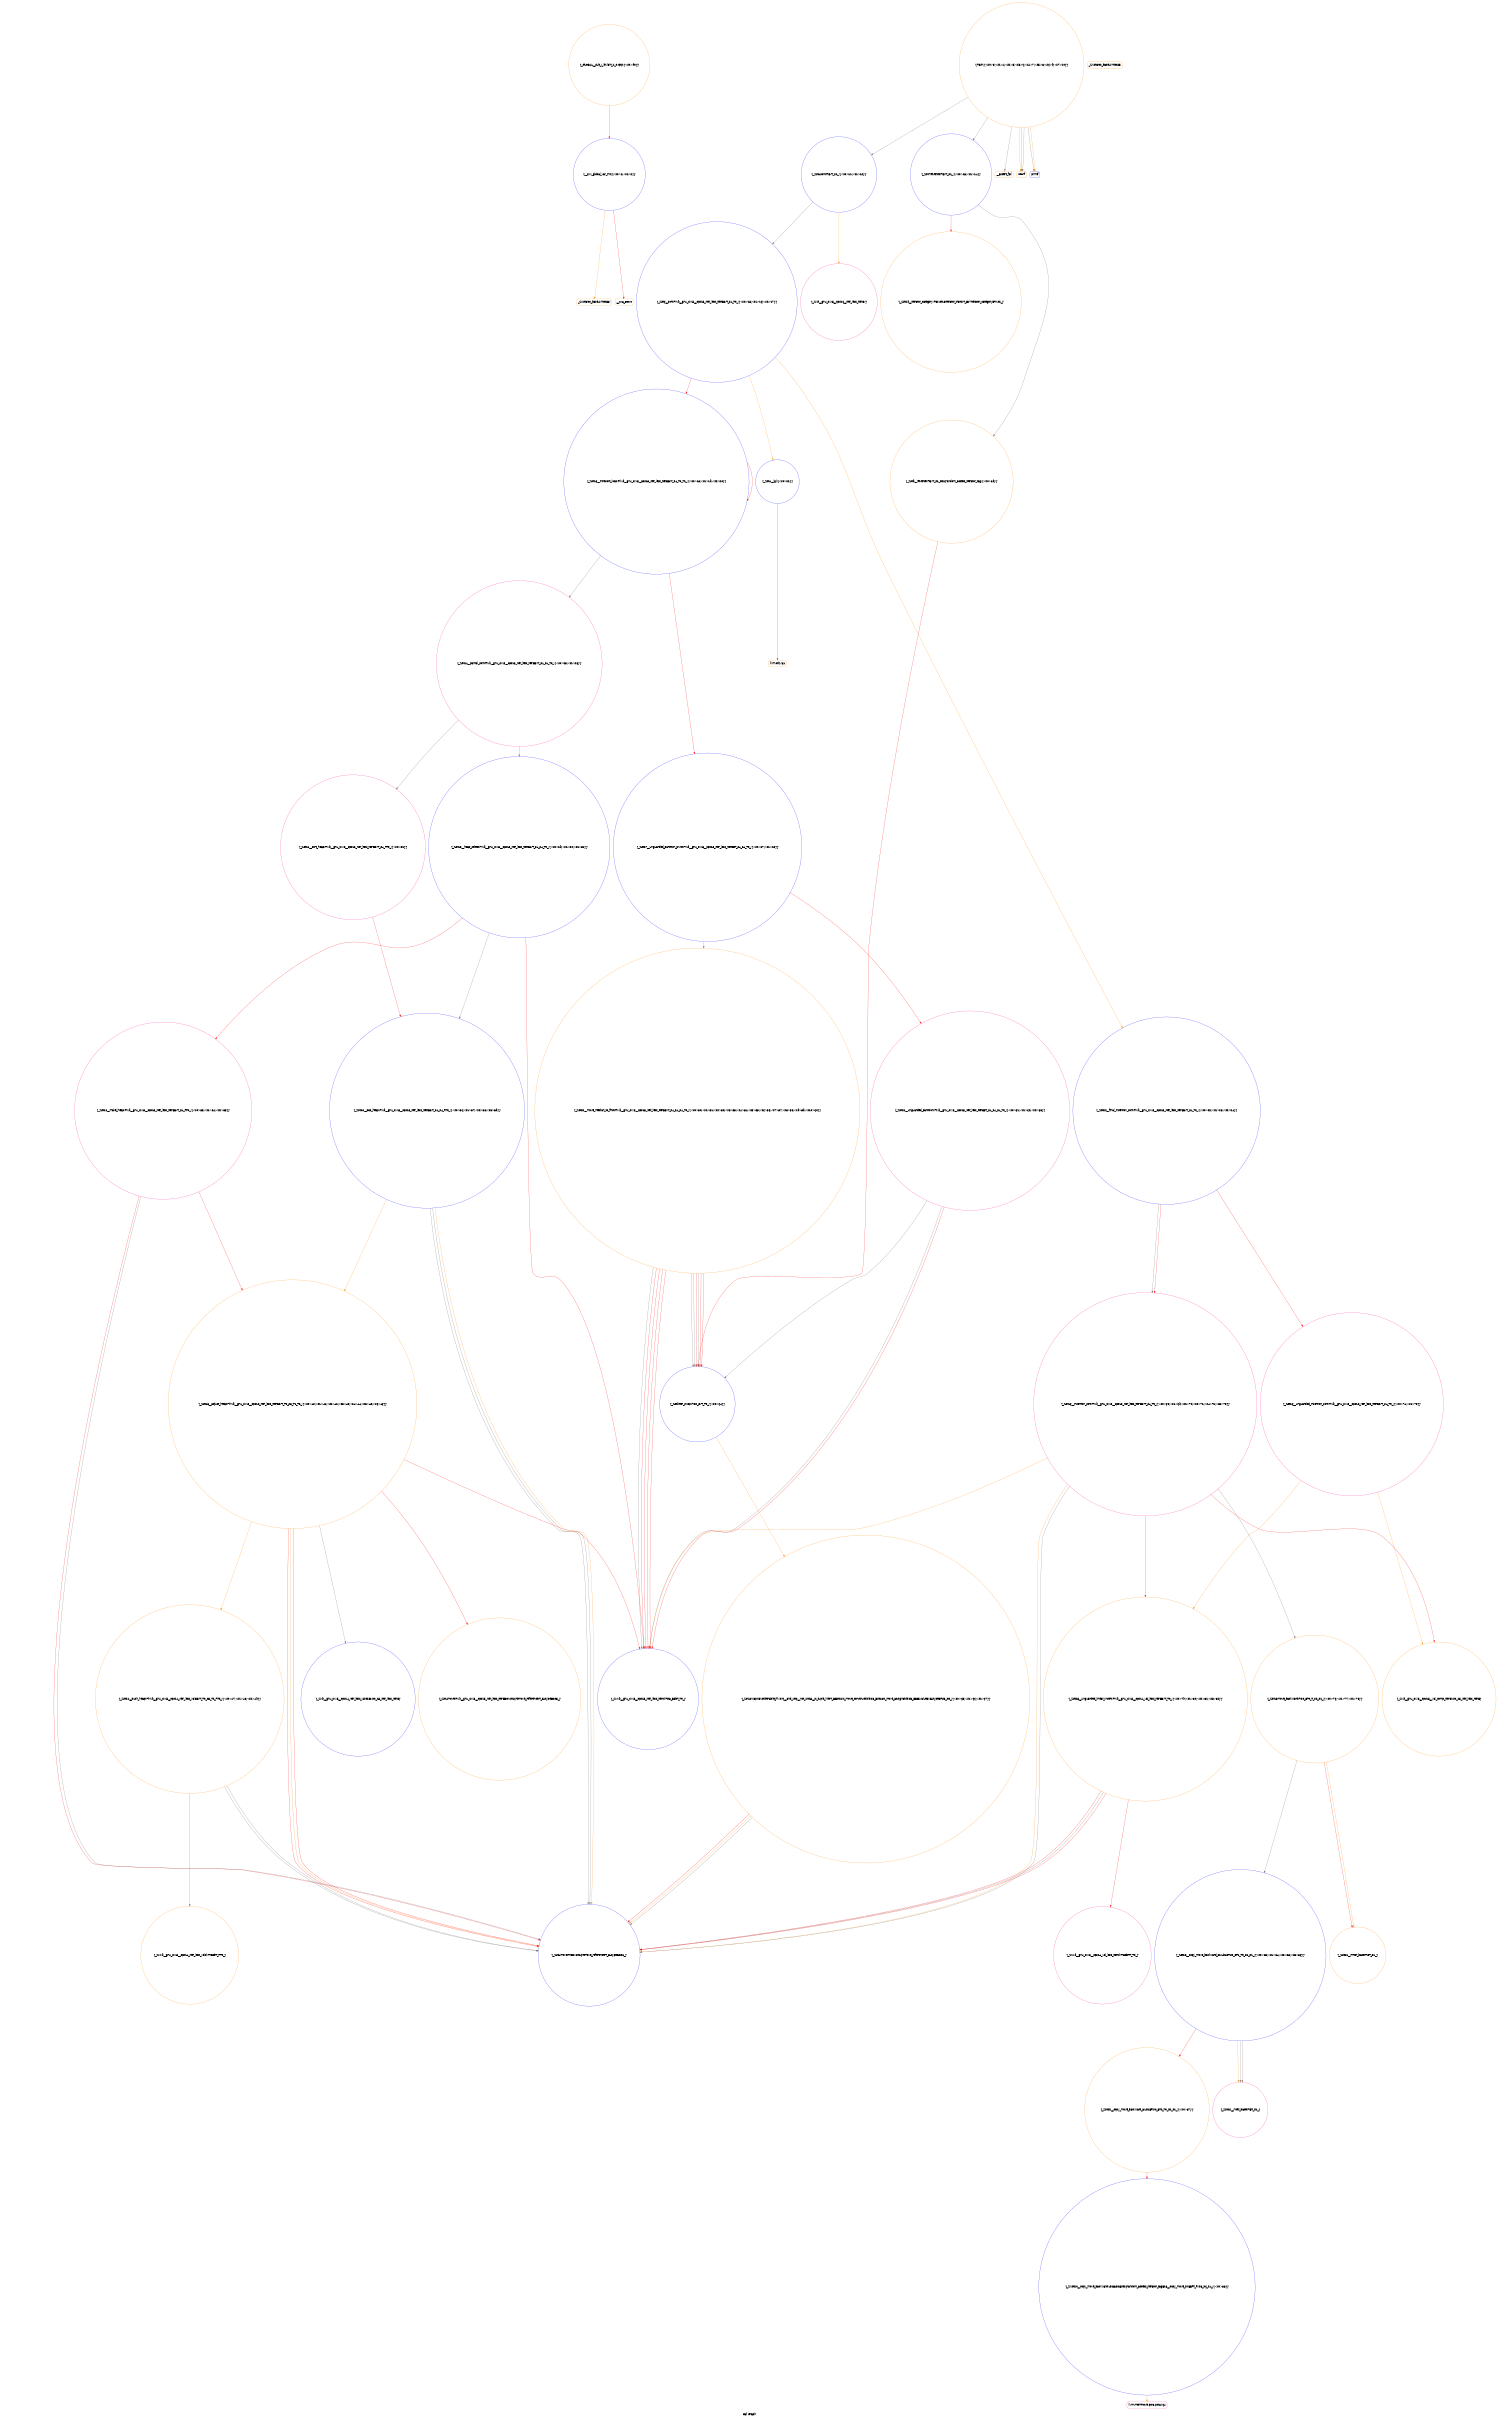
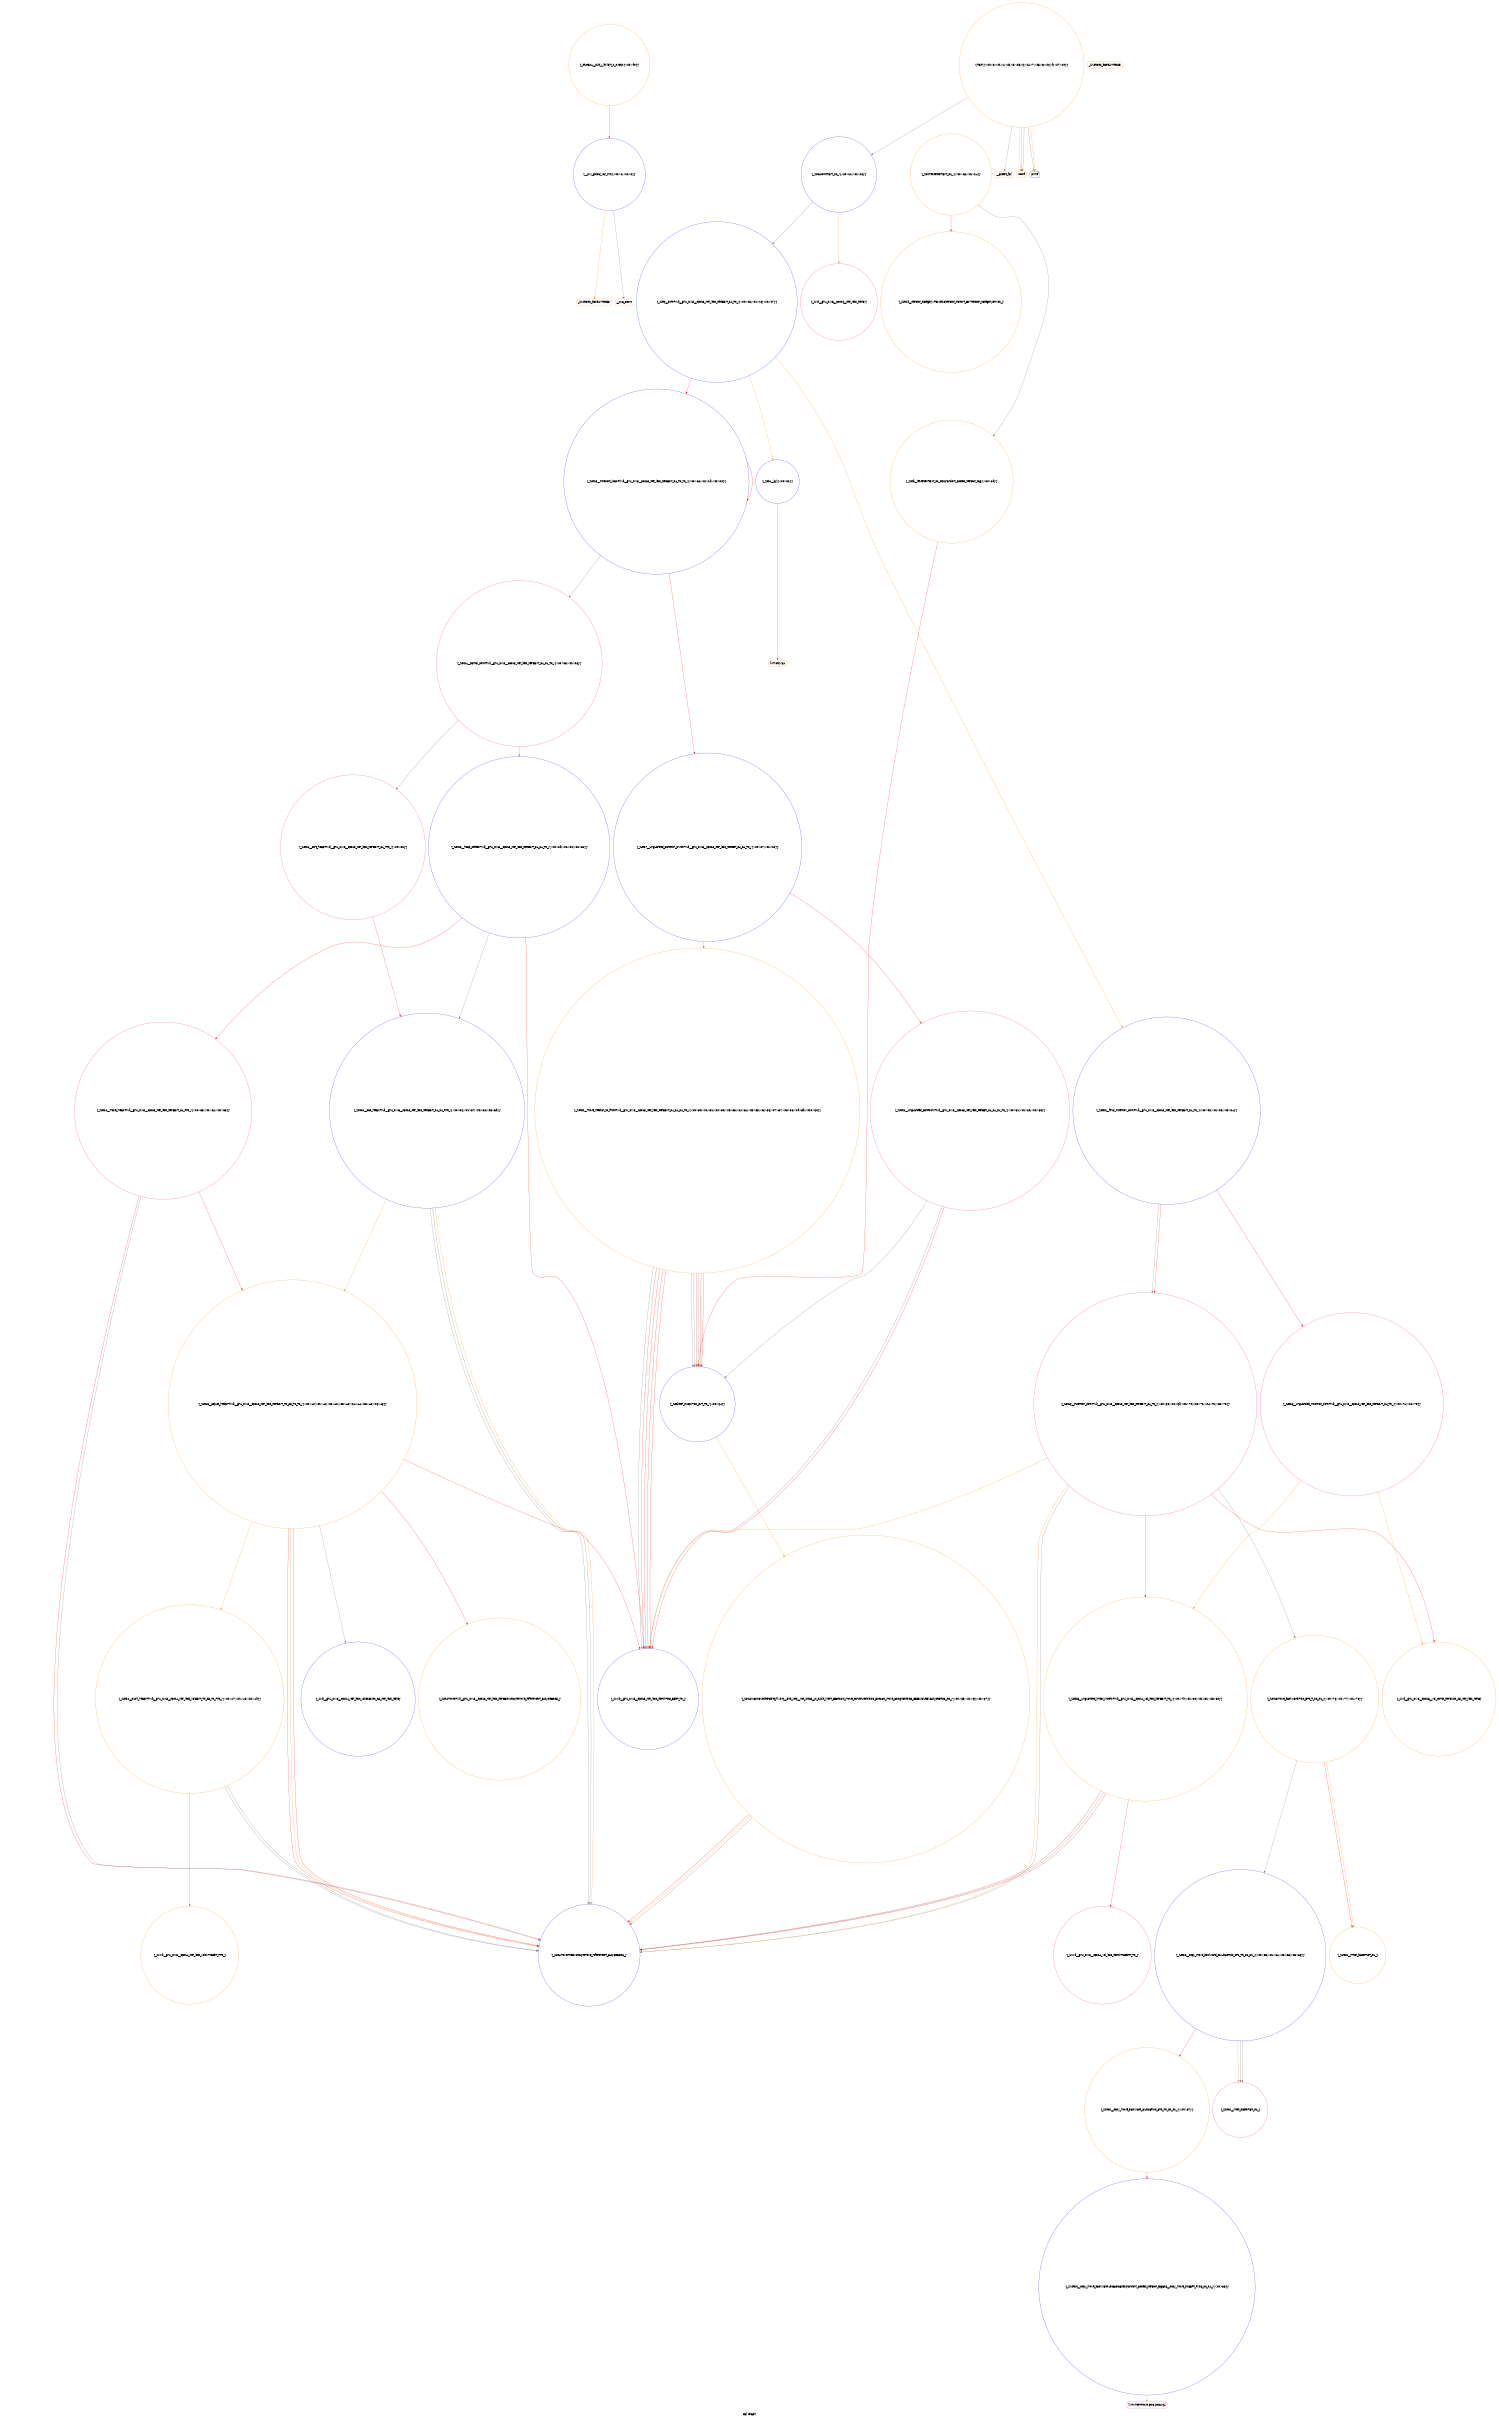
edge "{main|{<s0>3|<s1>4|<s2>5|<s3>6|<s4>7|<s5>8|<s6>9|<s7>10}}" -> "{_ZSt7reverseIPiEvT_S1_|{<s0>13|<s1>14}}": removed
node "{_ZSt7reverseIPiEvT_S1_|{<s0>13|<s1>14}}": color blue -> darkorange
edge "{__cxx_global_var_init|{<s0>1|<s1>2}}" -> "__cxa_atexit": color red -> gray40
